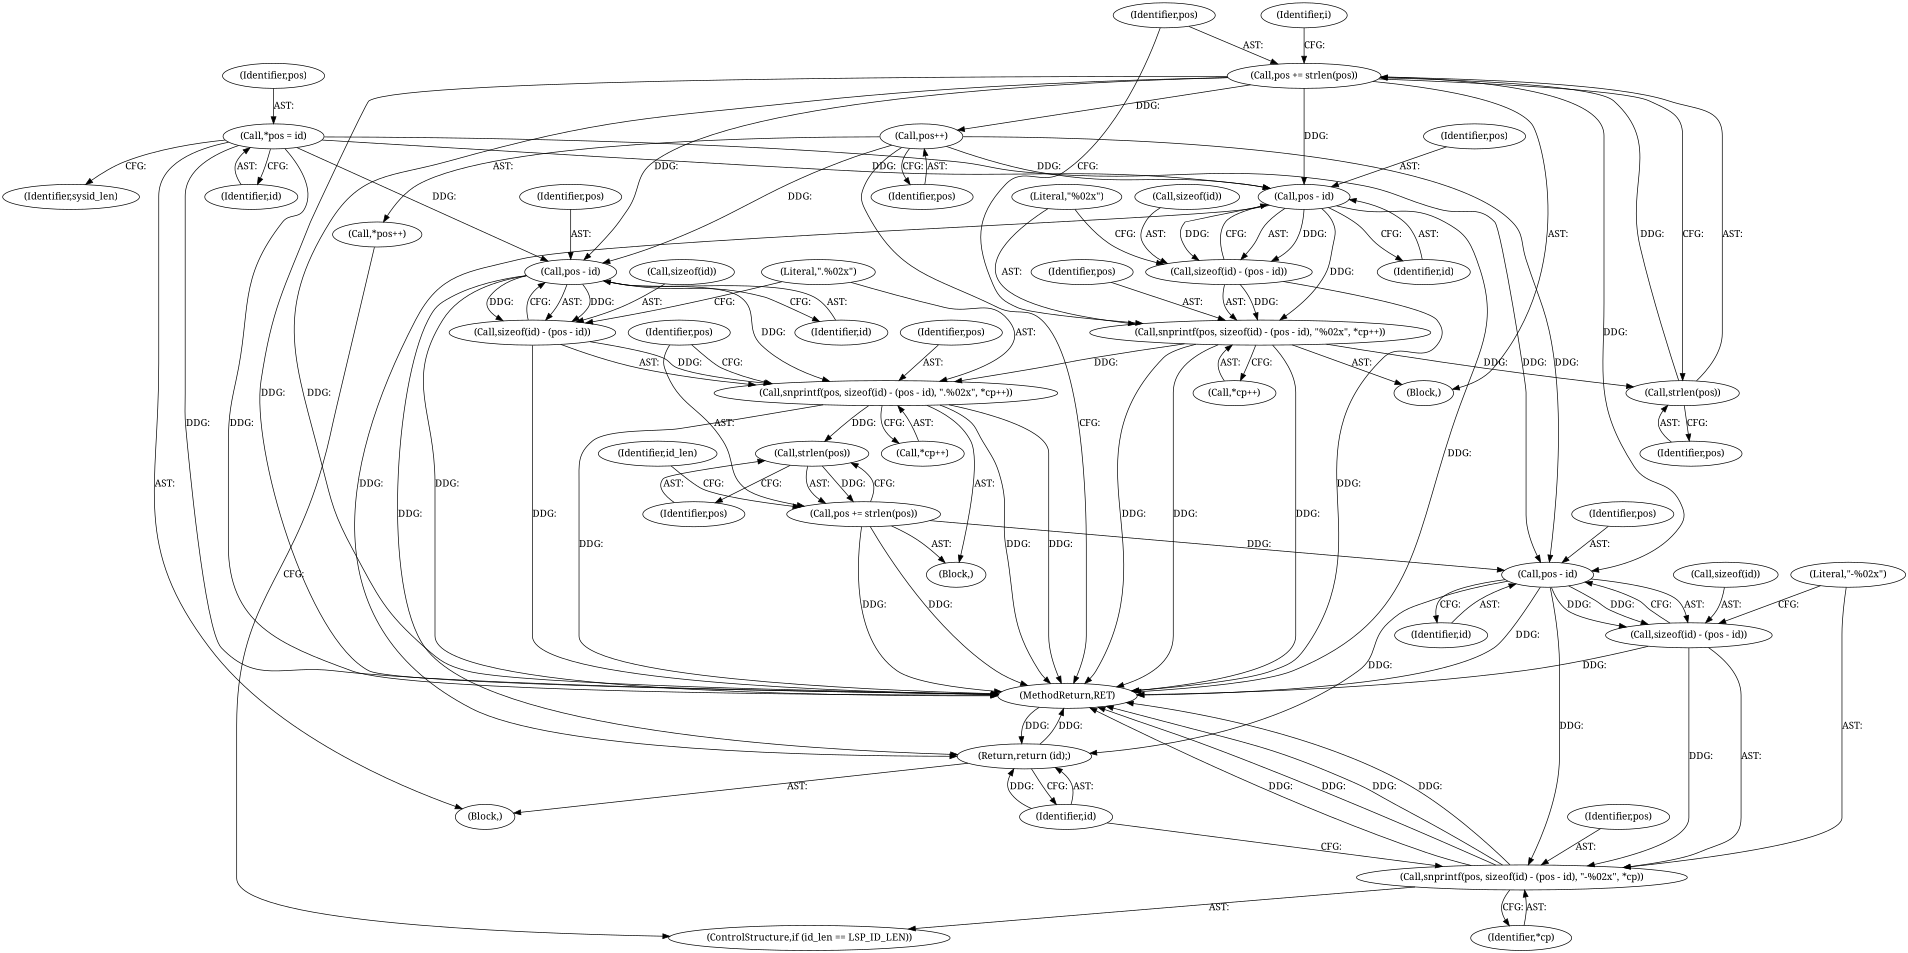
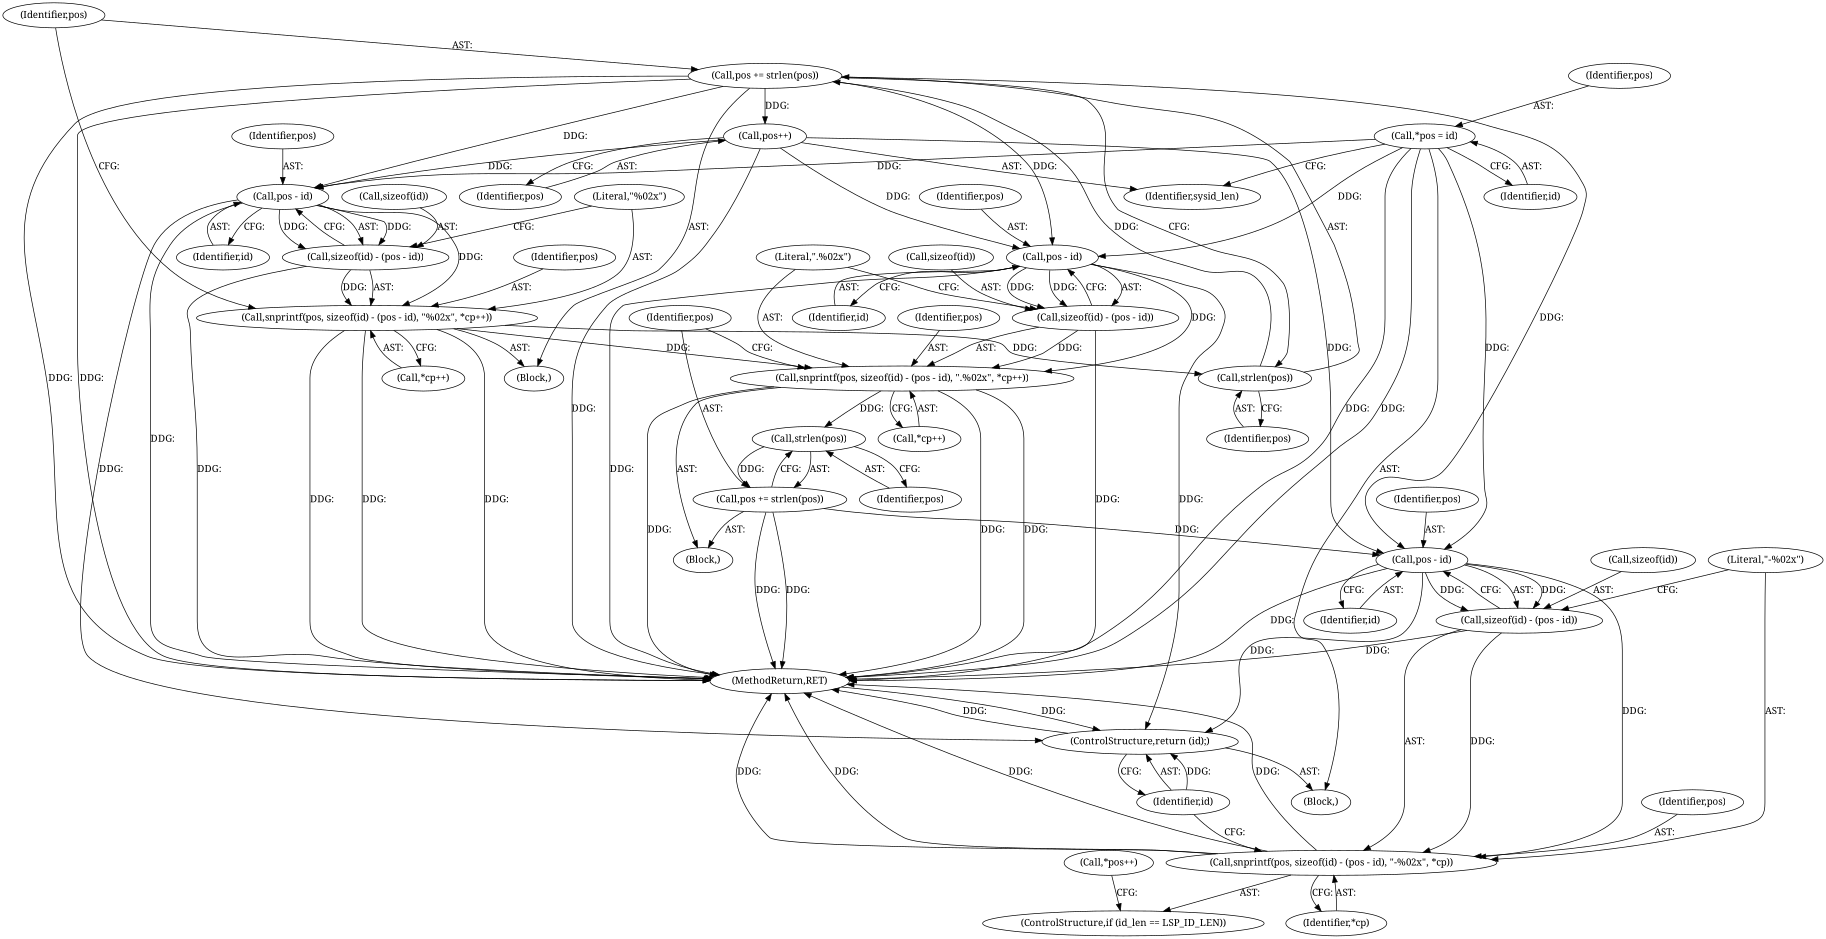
node "(Identifier,i)": removed
edge "(Call,pos++)" -> "(Call,*pos++)": now "(Call,pos++)" -> "(Identifier,sysid_len)"
edge "(Call,pos++)" -> "(MethodReturn,RET)": label "CFG: " -> "DDG: "
node "(Identifier,id_len)": removed
node "(Return,return (id);)": label "(Return,return (id);)" -> "(ControlStructure,return (id);)"
